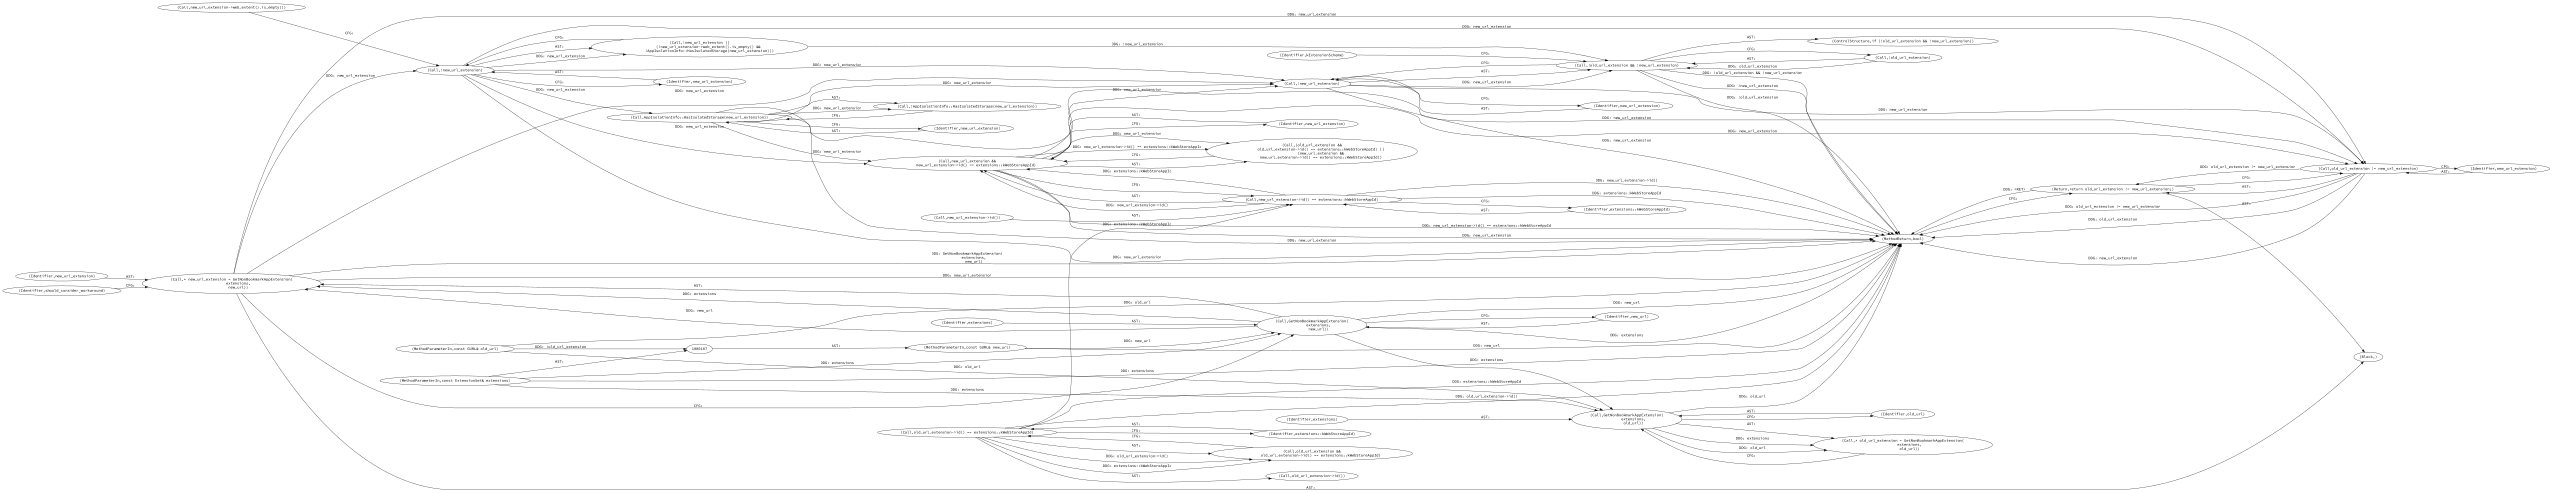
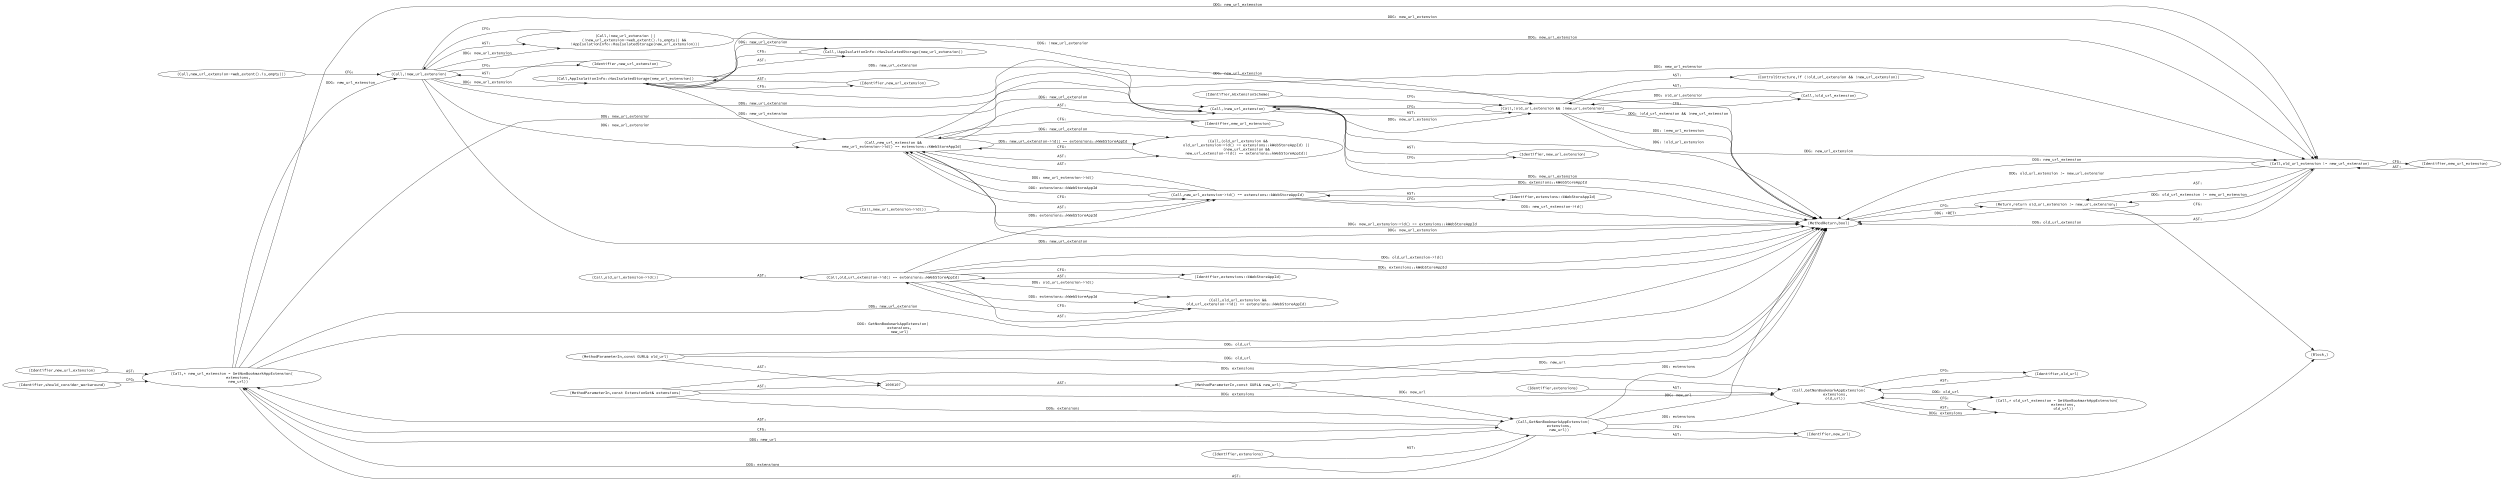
edge "(MethodParameterIn,const GURL& old_url)" -> "1000107": label "DDG: !old_url_extension" -> "AST: "
edge "(Call,GetNonBookmarkAppExtension( extensions, old_url))" -> "(MethodReturn,bool)": removed, label "DDG: old_url"
edge "(Call,old_url_extension->id() == extensions::kWebStoreAppId)" -> "(Call,old_url_extension->id())": reversed
